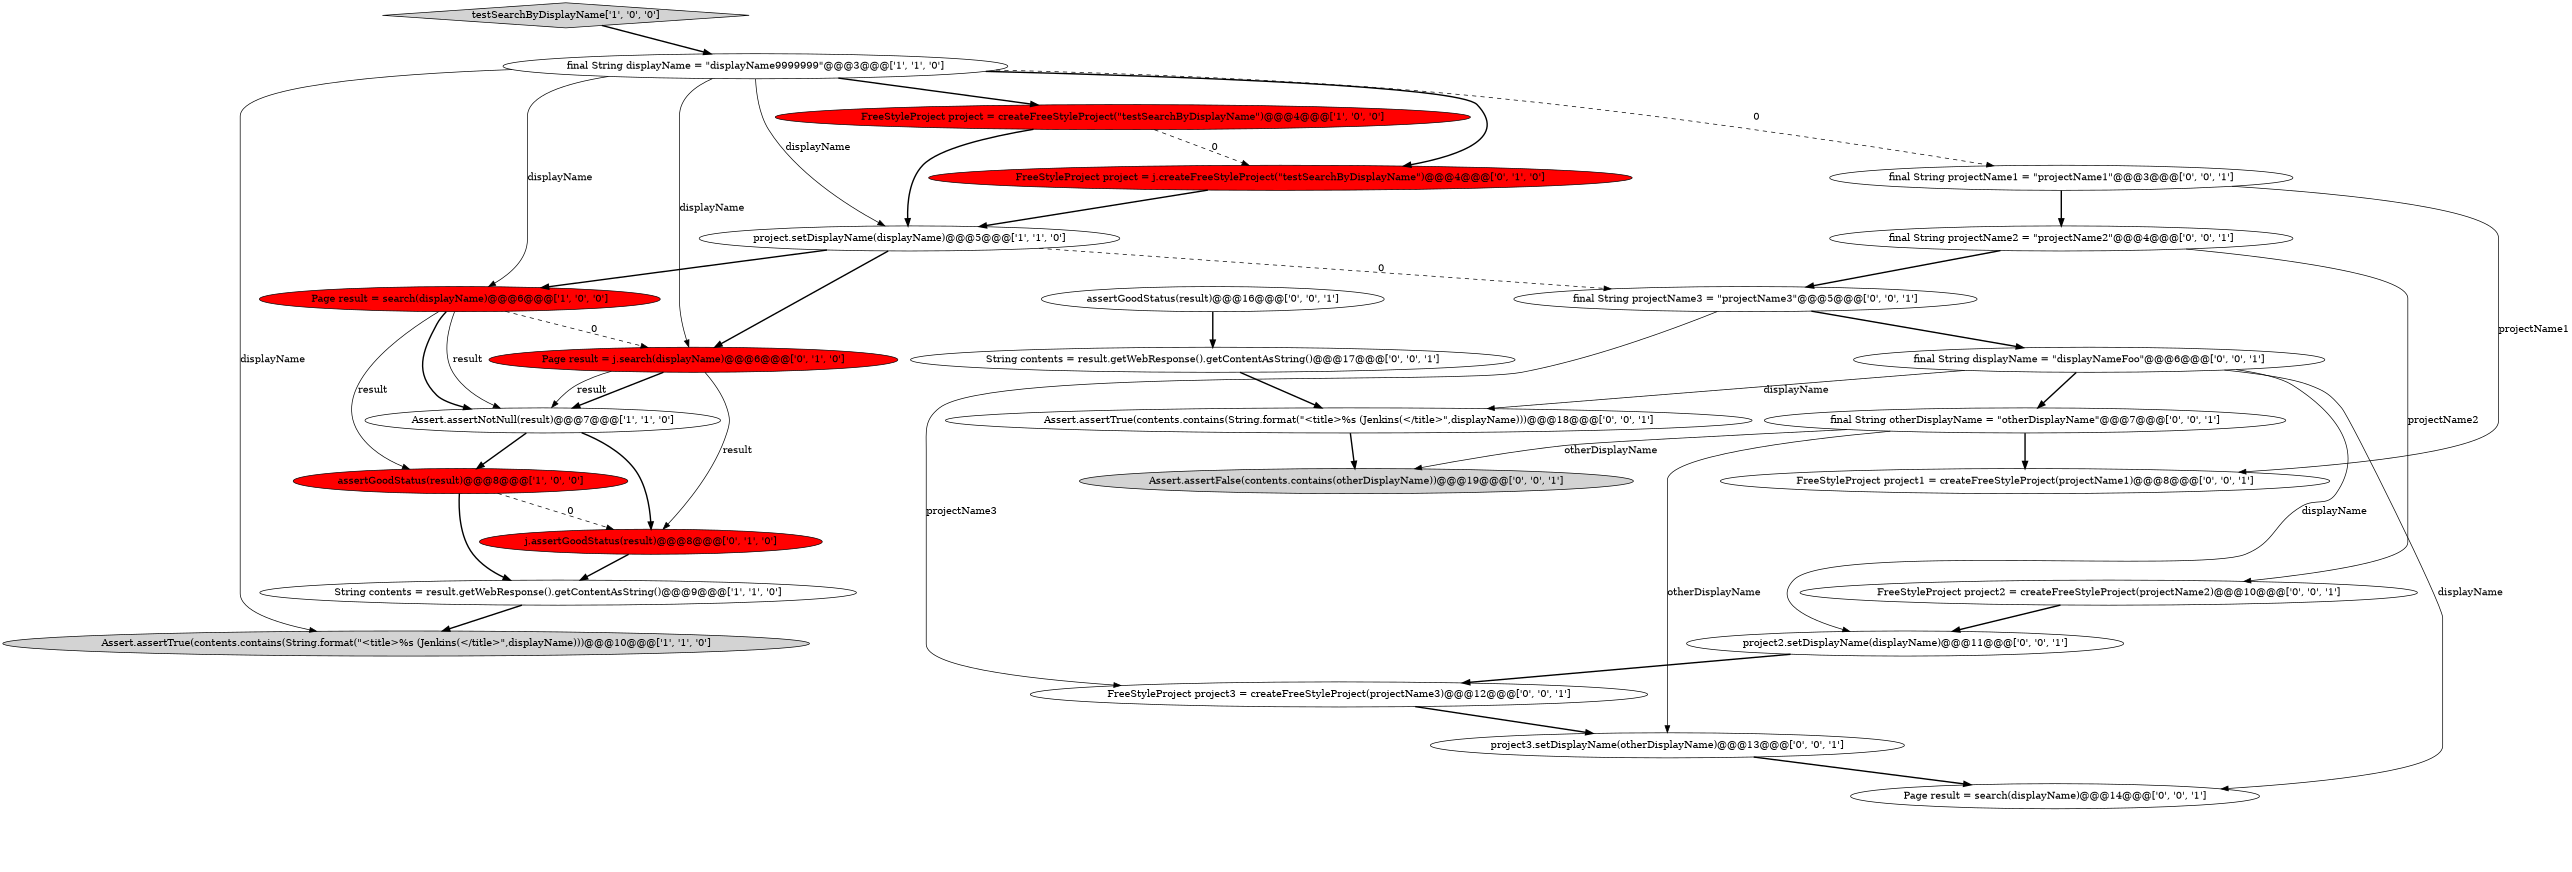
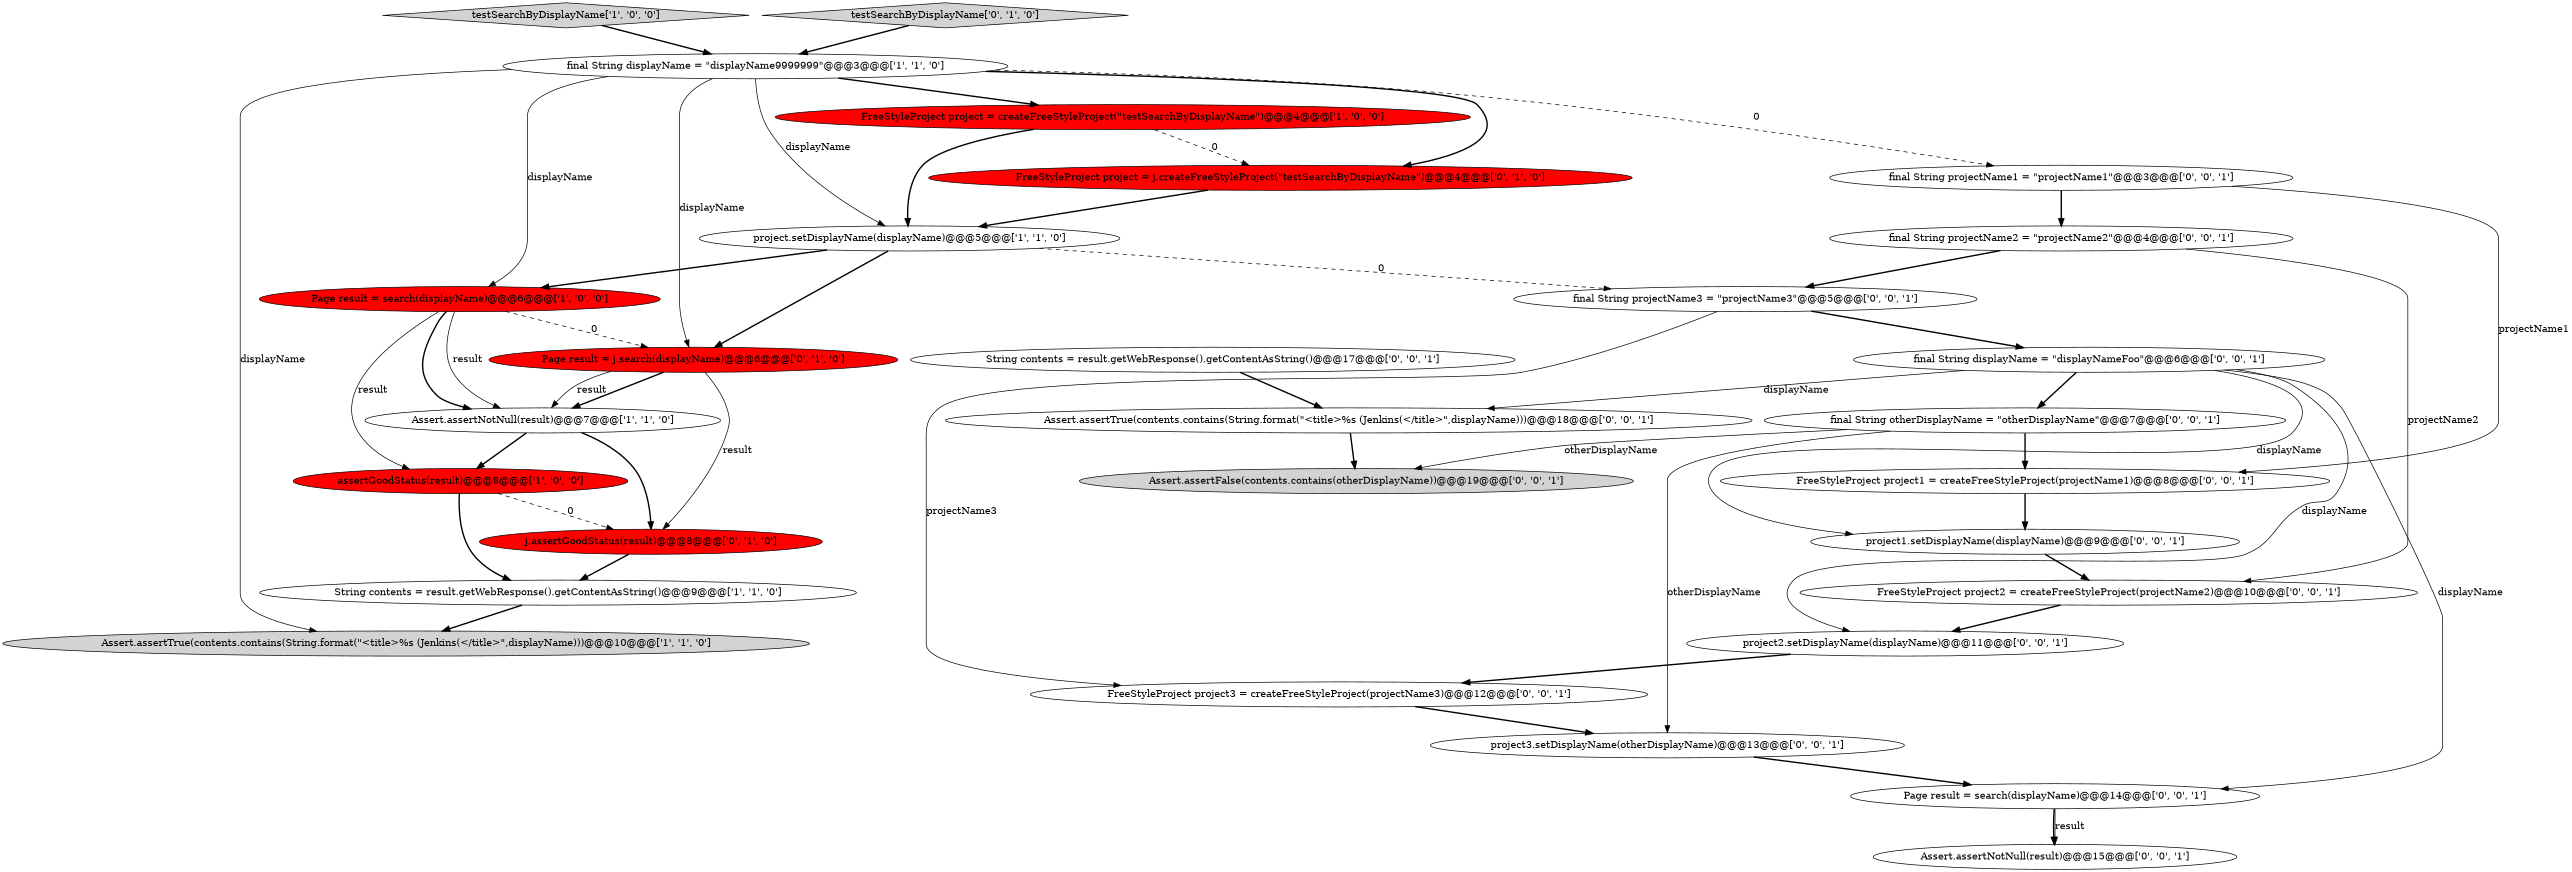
node "testSearchByDisplayName['0', '1', '0']": added
node "assertGoodStatus(result)@@@16@@@['0', '0', '1']": removed
node "project1.setDisplayName(displayName)@@@9@@@['0', '0', '1']": added
node "Assert.assertNotNull(result)@@@15@@@['0', '0', '1']": added
